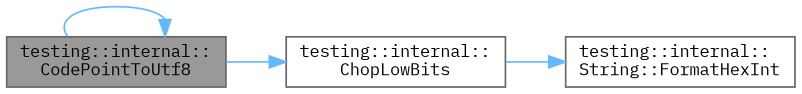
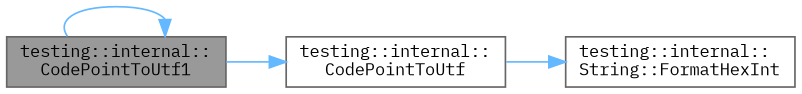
node "testing::internal:: CodePointToUtf8": label "testing::internal:: CodePointToUtf8" -> "testing::internal:: CodePointToUtf1"
node "testing::internal:: ChopLowBits": label "testing::internal:: ChopLowBits" -> "testing::internal:: CodePointToUtf"
